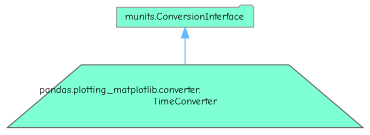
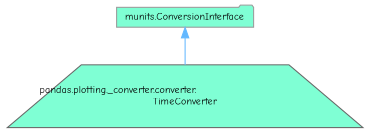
node "pandas.plotting._matplotlib.converter. TimeConverter": label "pandas.plotting._matplotlib.converter. TimeConverter" -> "pandas.plotting._converter.converter. TimeConverter"
